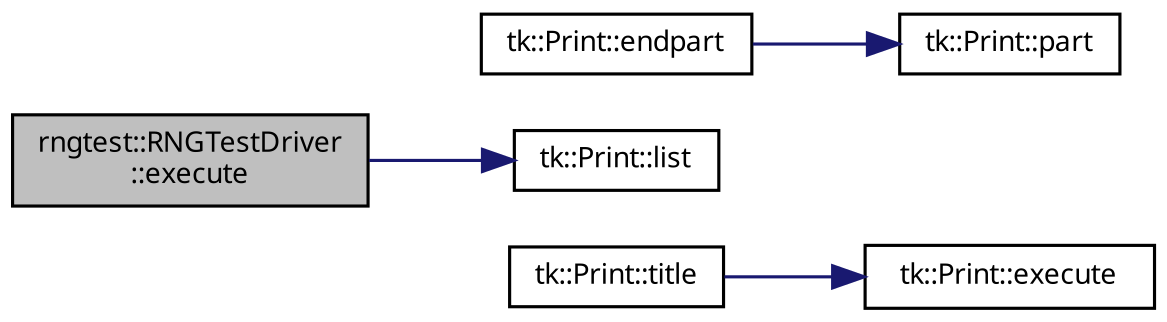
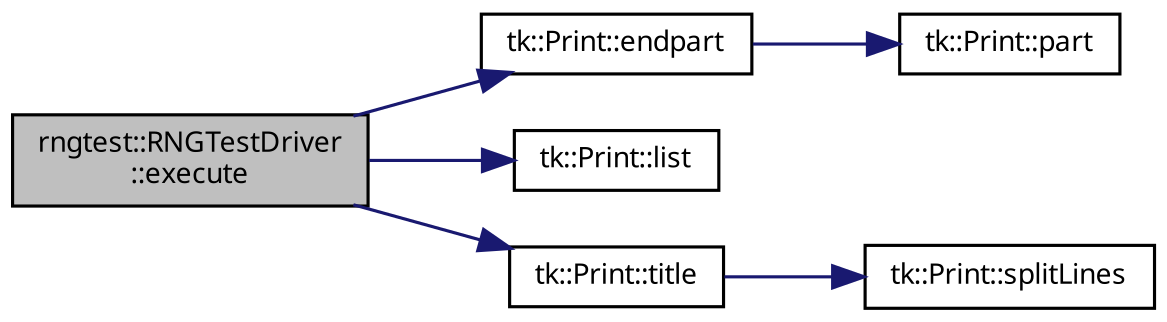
edge "rngtest::RNGTestDriver ::execute" -> "tk::Print::endpart": added
edge "rngtest::RNGTestDriver ::execute" -> "tk::Print::title": added
node "tk::Print::execute": label "tk::Print::execute" -> "tk::Print::splitLines"
